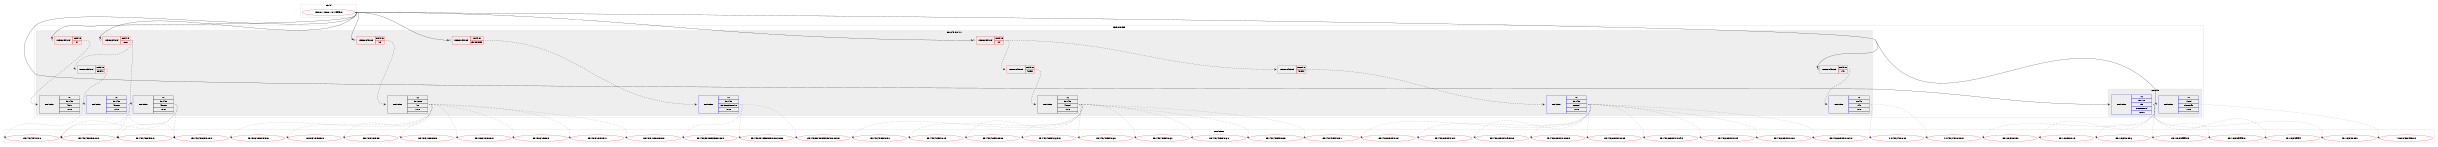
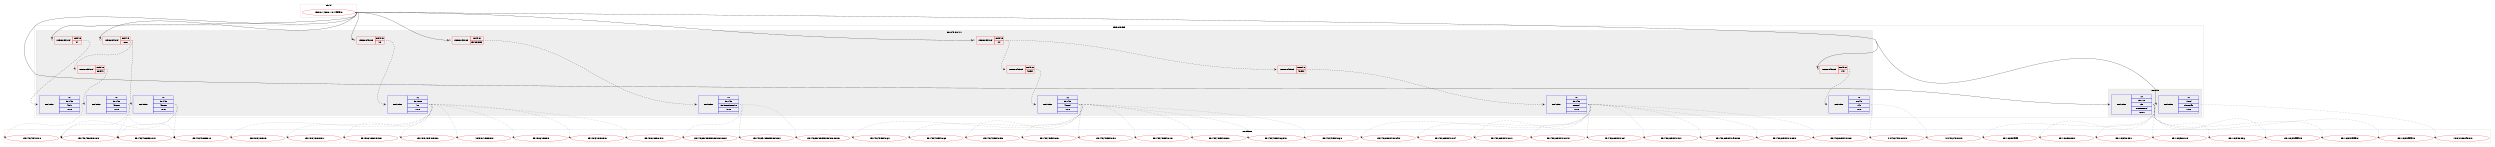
node "dev-vcs/git-9999-r1": added
